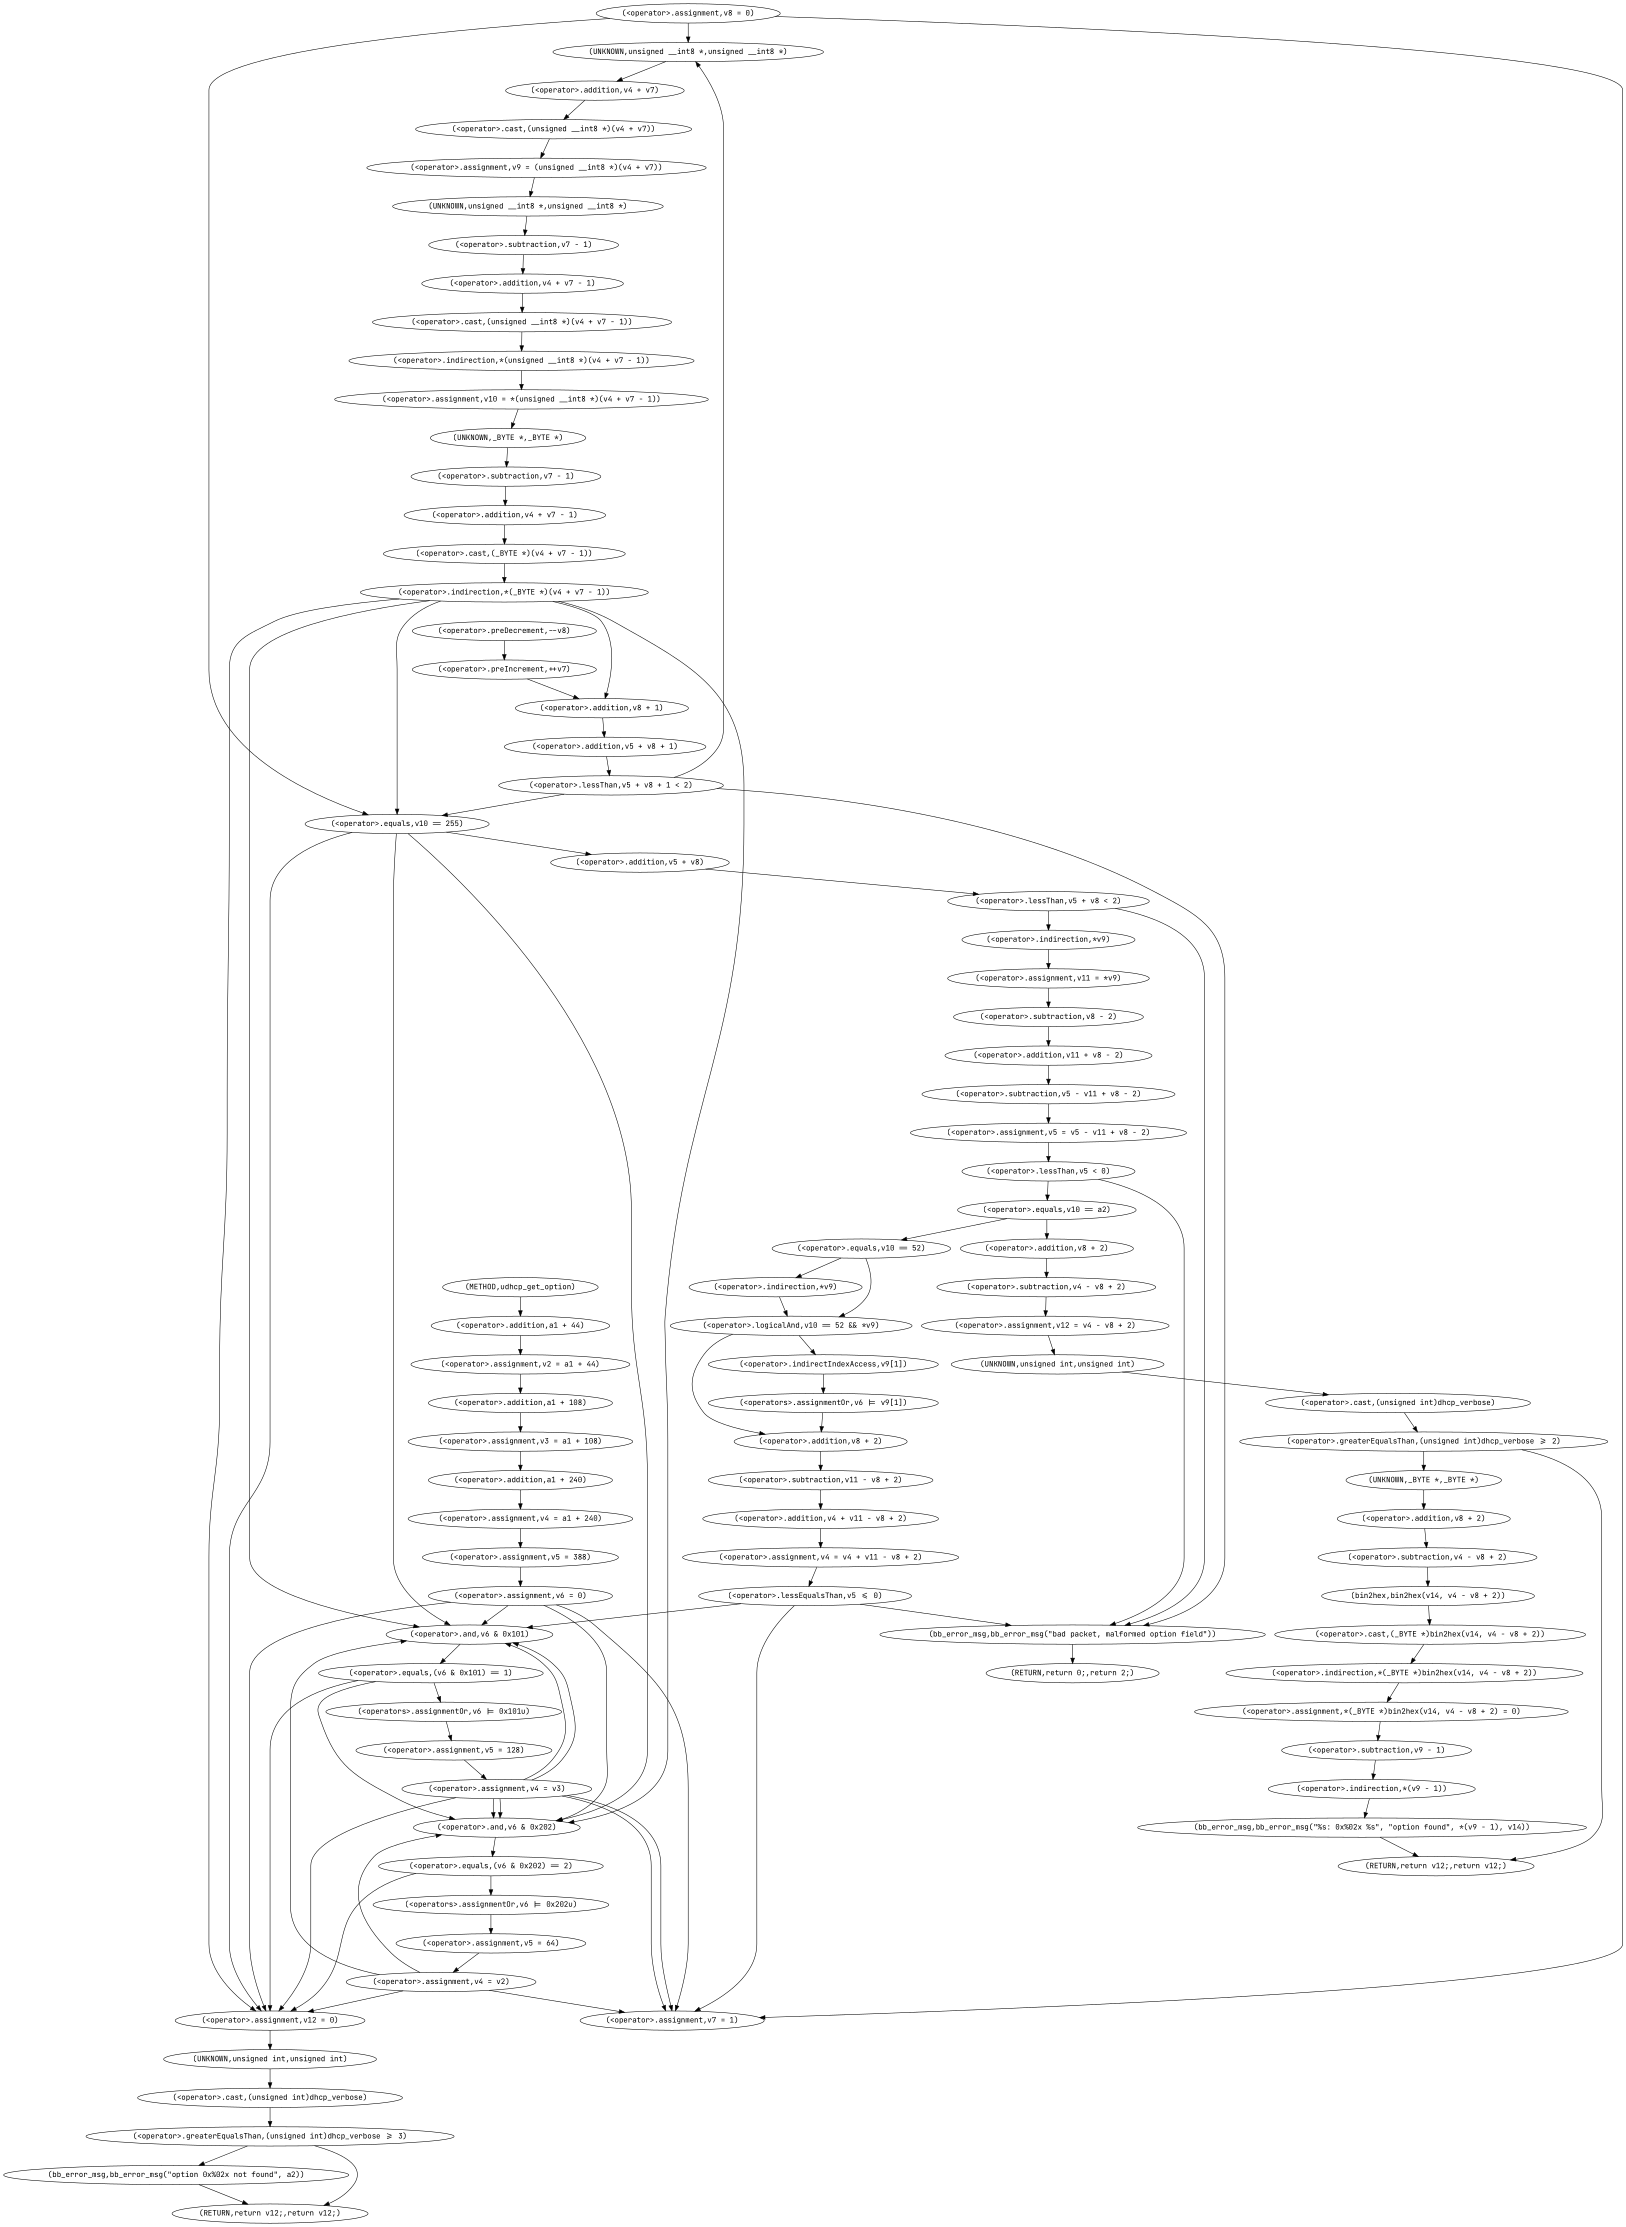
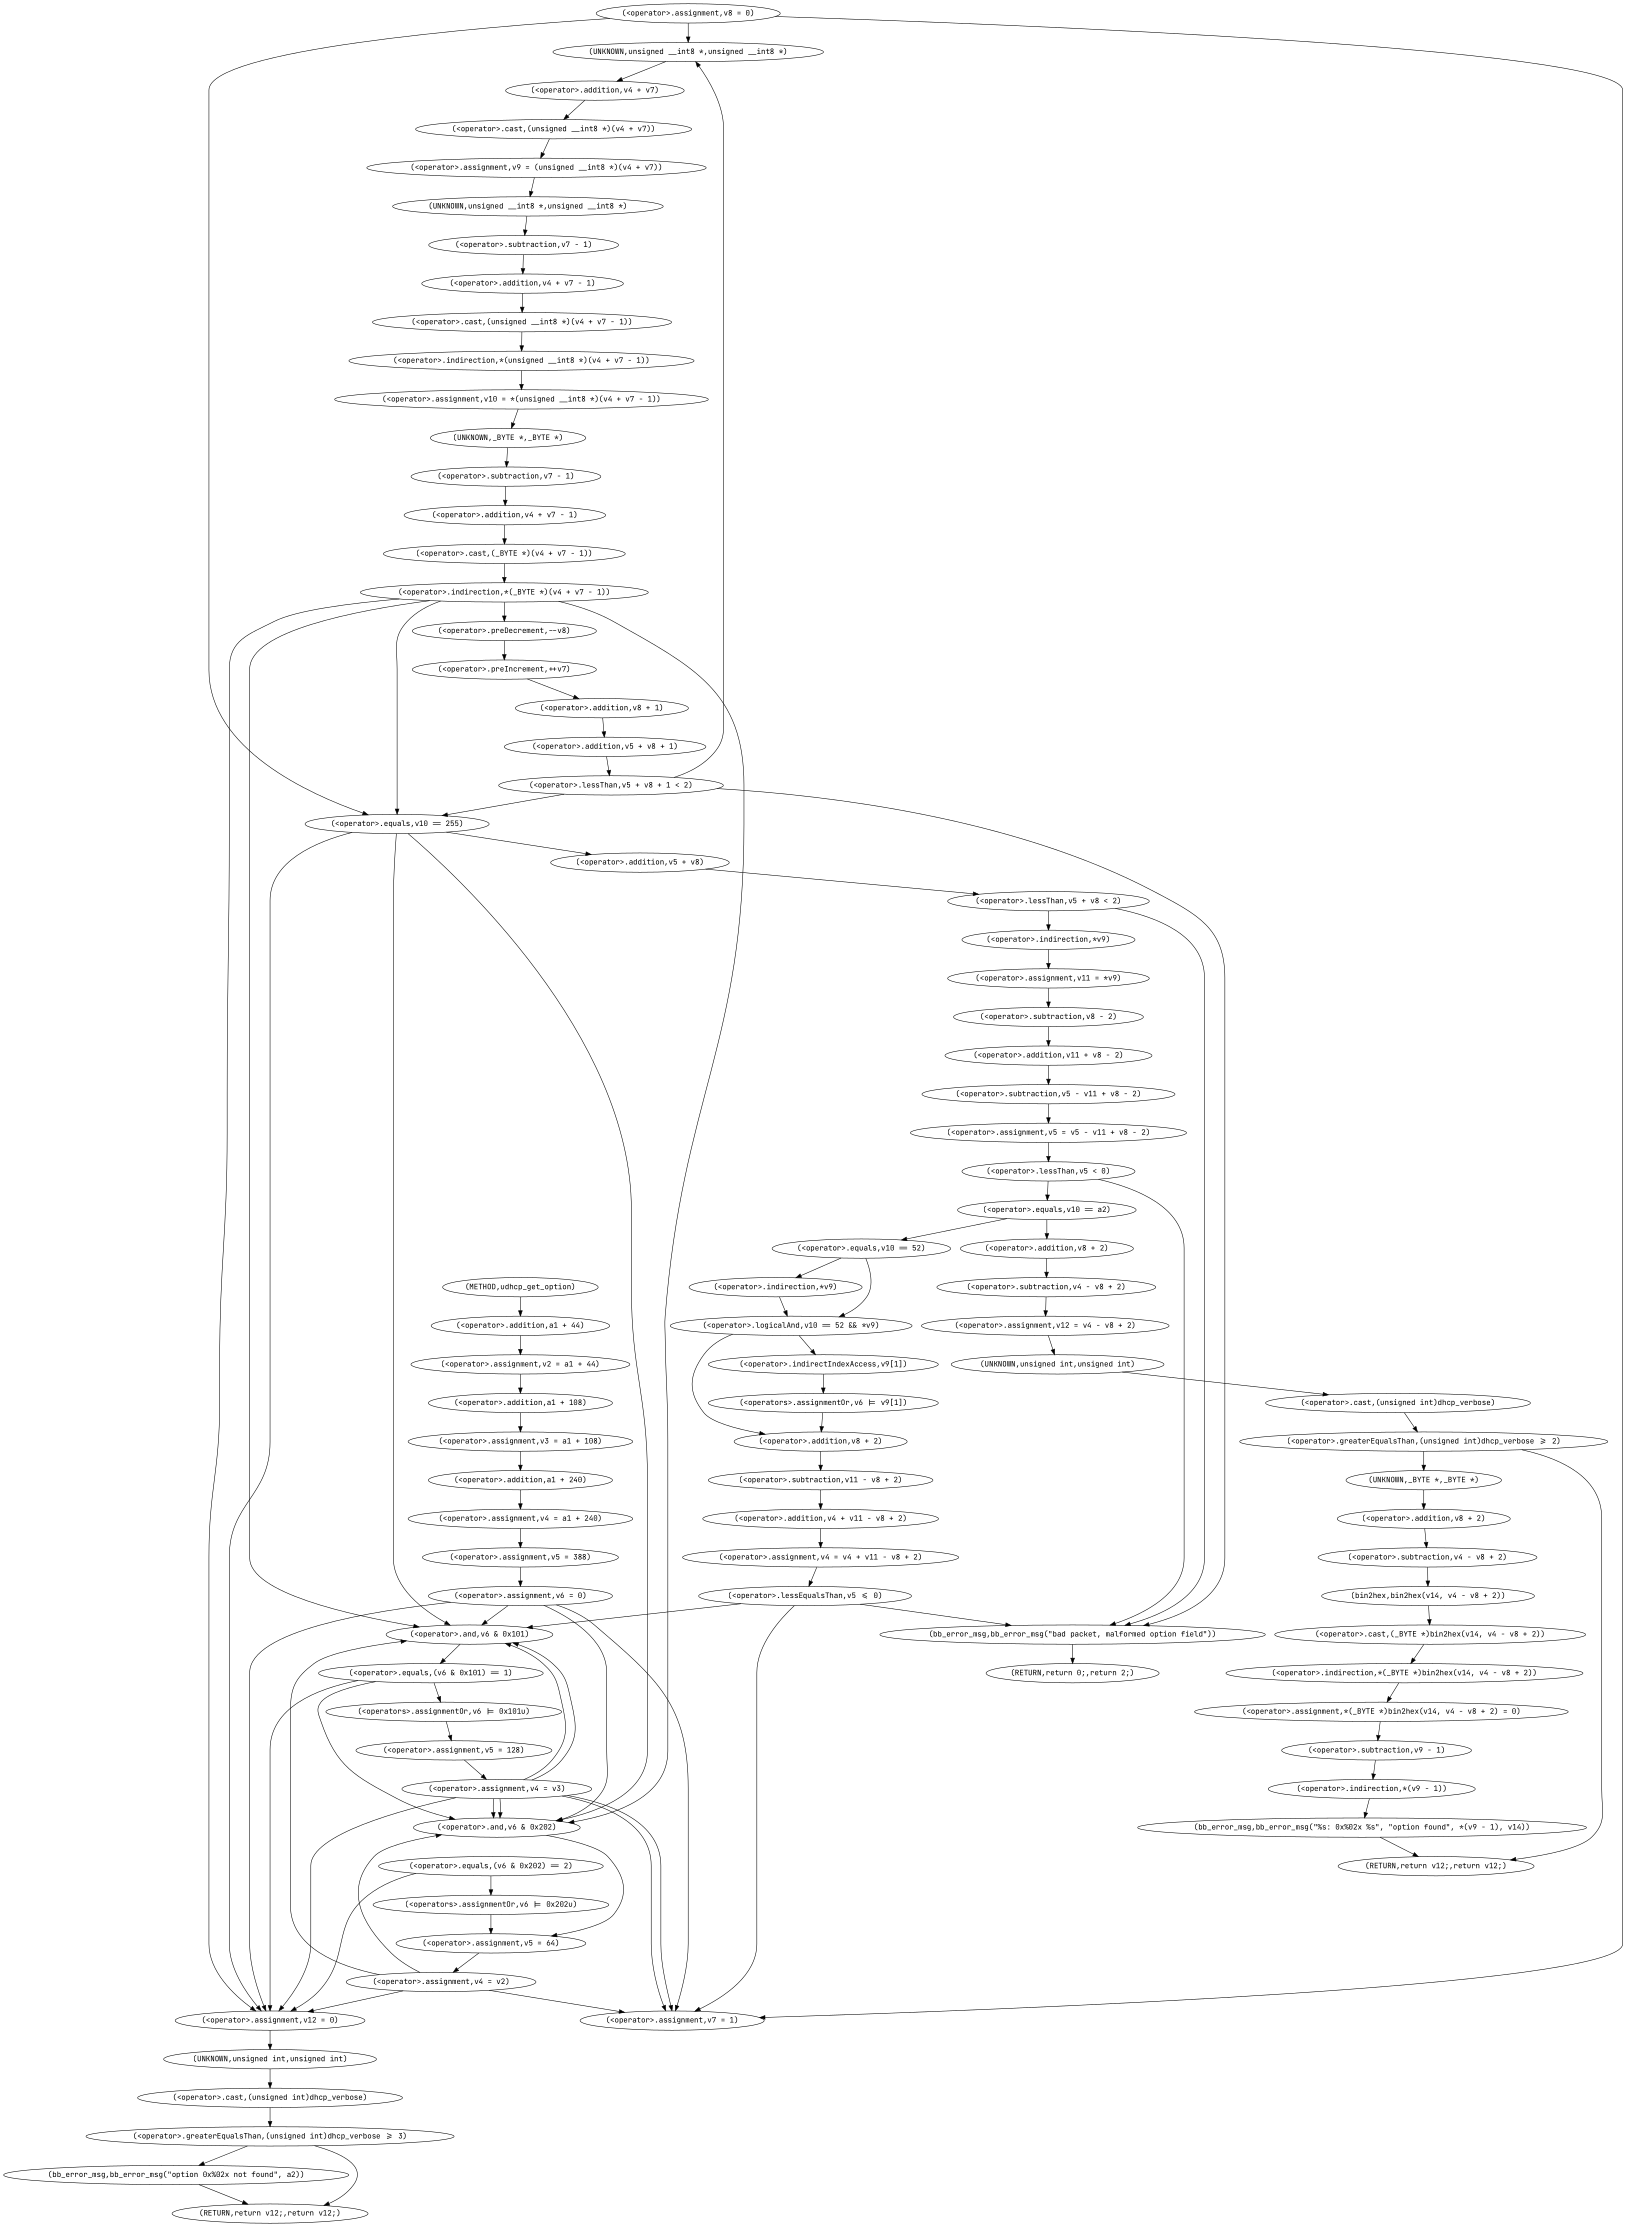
edge "(<operator>.indirection,*(_BYTE *)(v4 + v7 - 1))" -> "(<operator>.addition,v8 + 1)": now "(<operator>.indirection,*(_BYTE *)(v4 + v7 - 1))" -> "(<operator>.preDecrement,--v8)"
edge "(<operator>.and,v6 & 0x202)" -> "(<operator>.equals,(v6 & 0x202) == 2)": now "(<operator>.and,v6 & 0x202)" -> "(<operator>.assignment,v5 = 64)"
